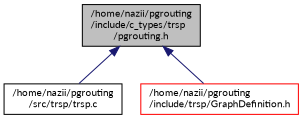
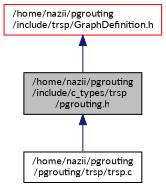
edge "/home/nazii/pgrouting /include/trsp/GraphDefinition.h" -> "/home/nazii/pgrouting /include/c_types/trsp /pgrouting.h": reversed
node "/home/nazii/pgrouting /src/trsp/trsp.c": label "/home/nazii/pgrouting /src/trsp/trsp.c" -> "/home/nazii/pgrouting /pgrouting/trsp/trsp.c"
